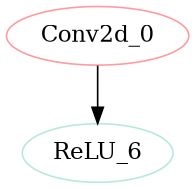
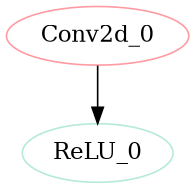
node "ReLU_6": label "ReLU_6" -> "ReLU_0"
